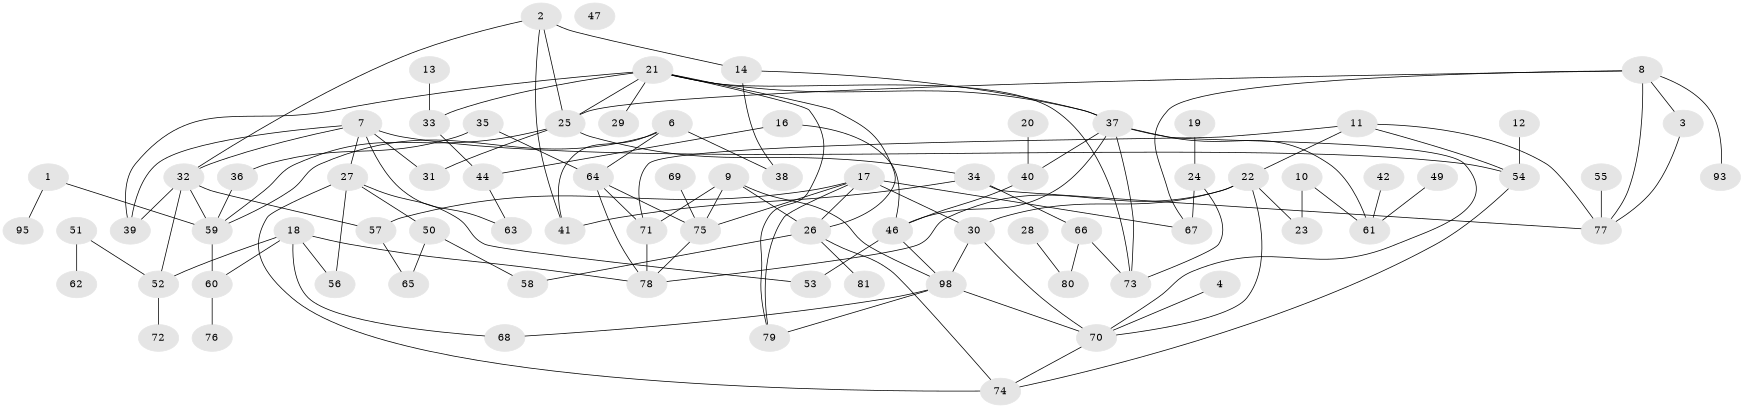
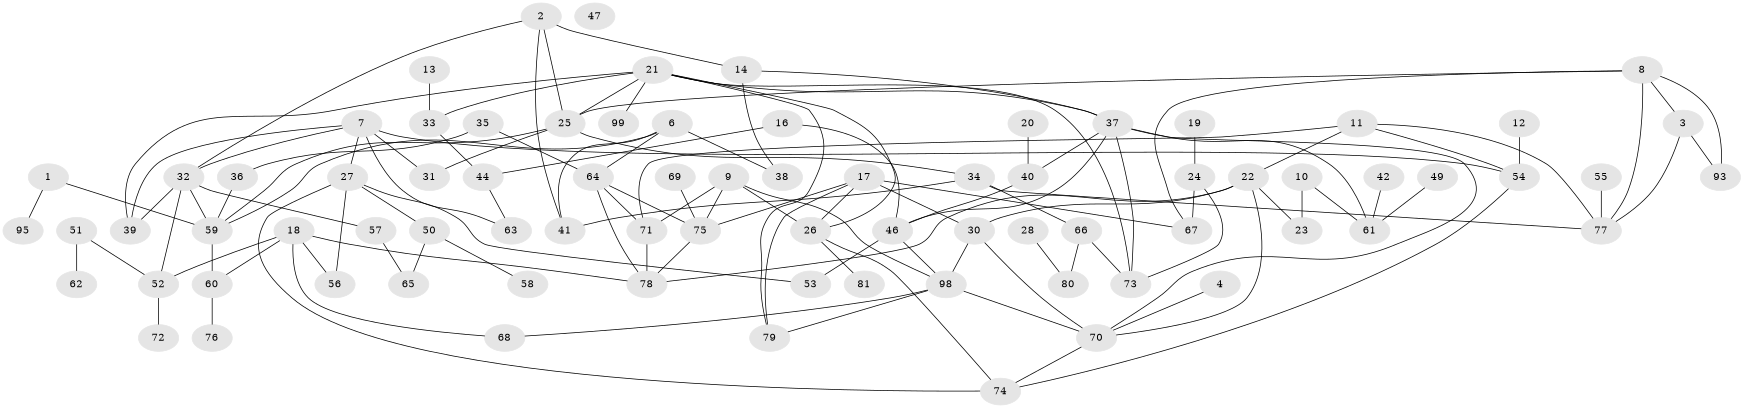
node "29": label "29" -> "99"
edge "3" -- "93": added
edge "17" -- "57": removed
edge "26" -- "58": removed
